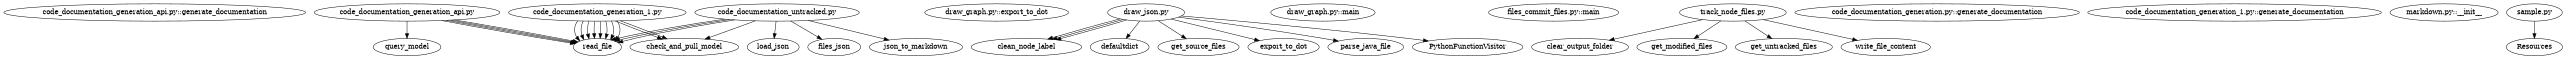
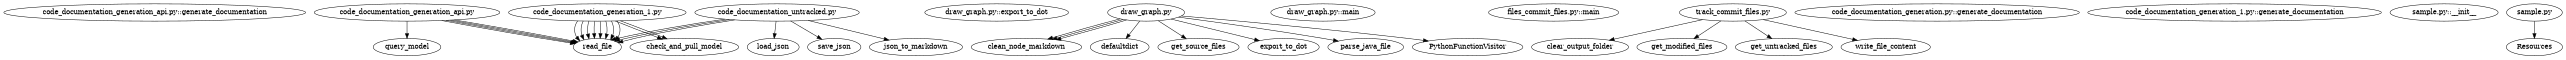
node "draw_json.py": label "draw_json.py" -> "draw_graph.py"
node "track_node_files.py": label "track_node_files.py" -> "track_commit_files.py"
node "markdown.py::__init__": label "markdown.py::__init__" -> "sample.py::__init__"
edge "code_documentation_untracked.py" -> "check_and_pull_model": removed
node "files_json": label "files_json" -> "save_json"
node "clean_node_label": label "clean_node_label" -> "clean_node_markdown"
